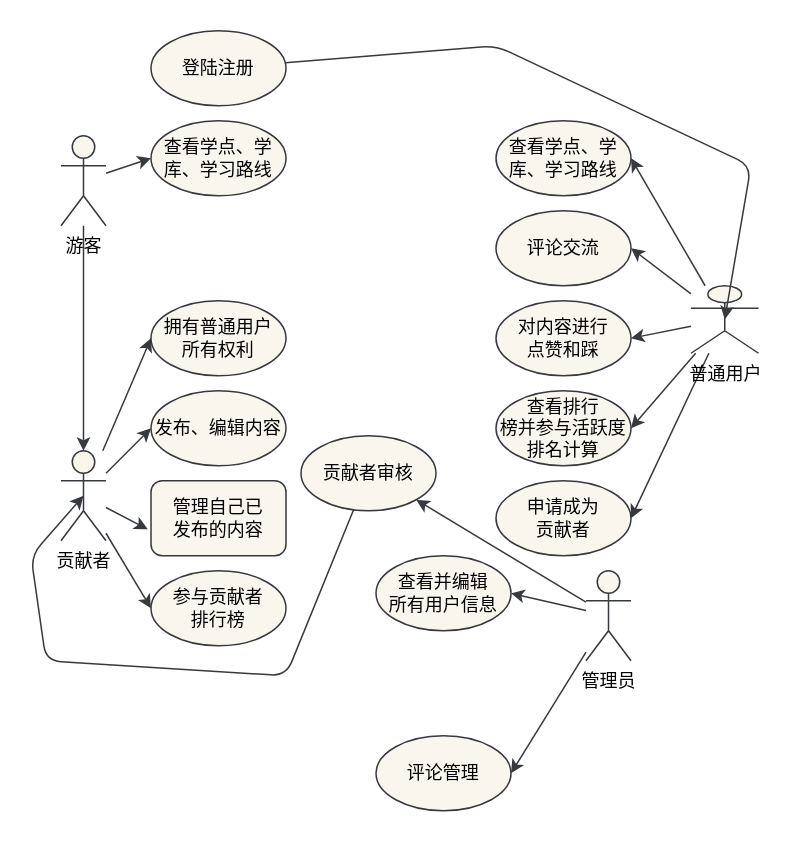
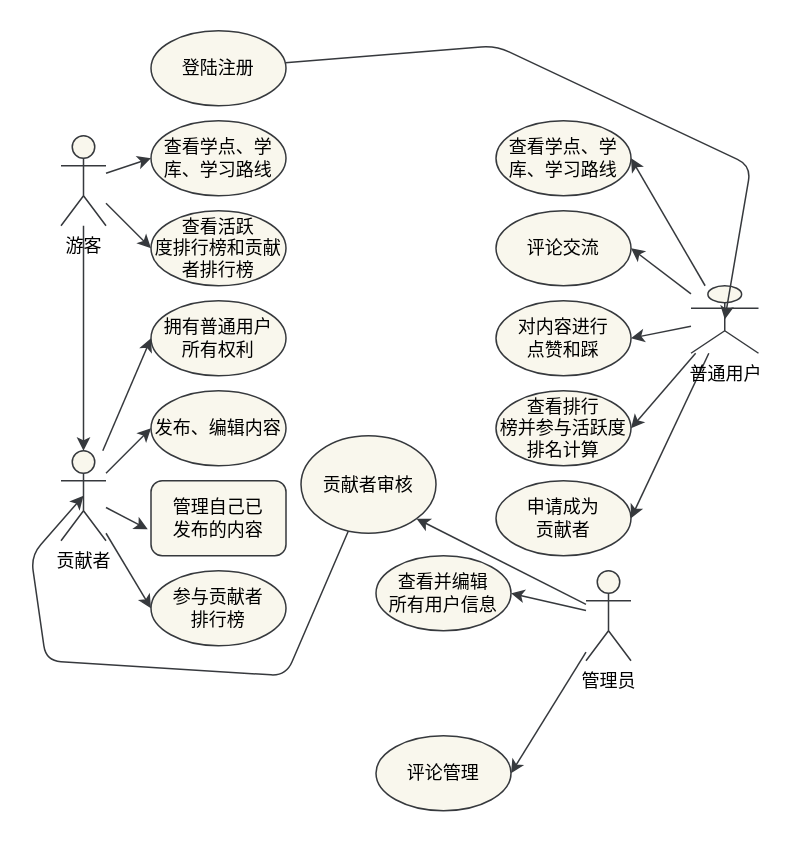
edge "游客" -> "查看活跃 度排行榜和贡献者排行榜": added
node "查看活跃 度排行榜和贡献者排行榜": added
node "贡献者审核": size 135x75 -> 135x98
